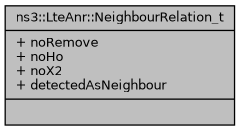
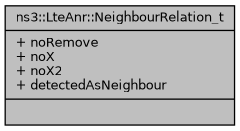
node "ns3::LteAnr::NeighbourRelation_t": text "+ noHo" -> "+ noX"
